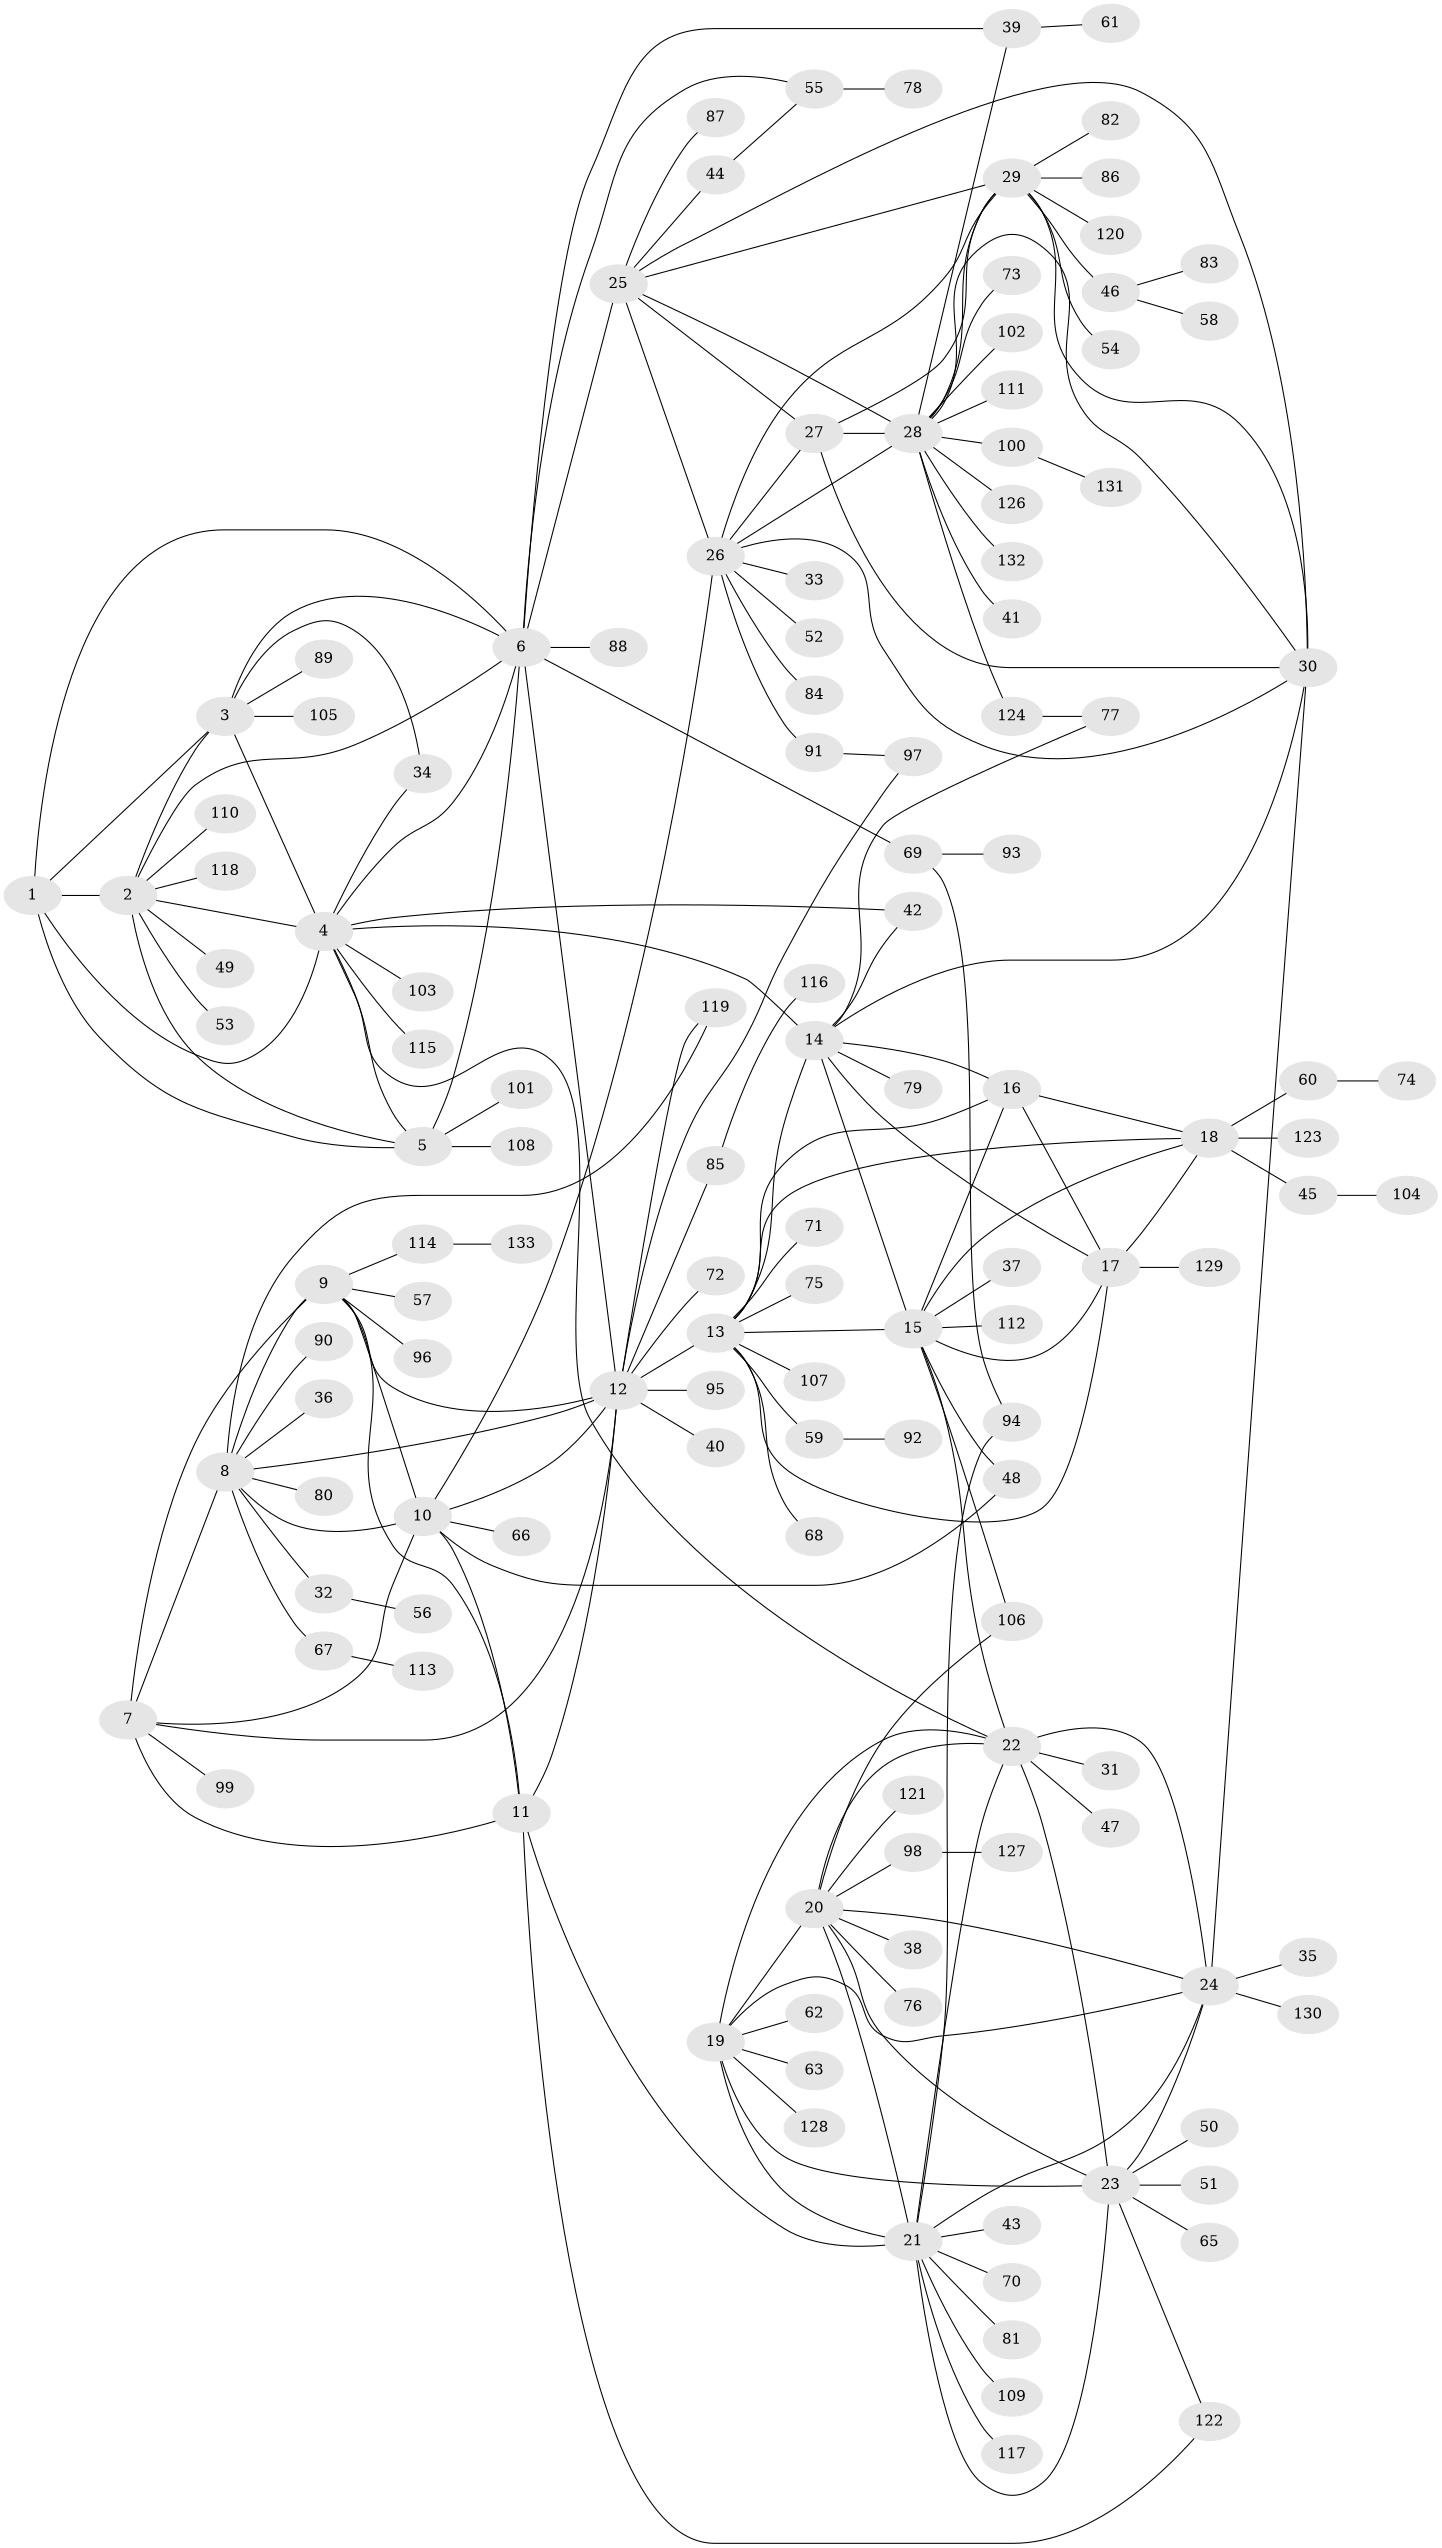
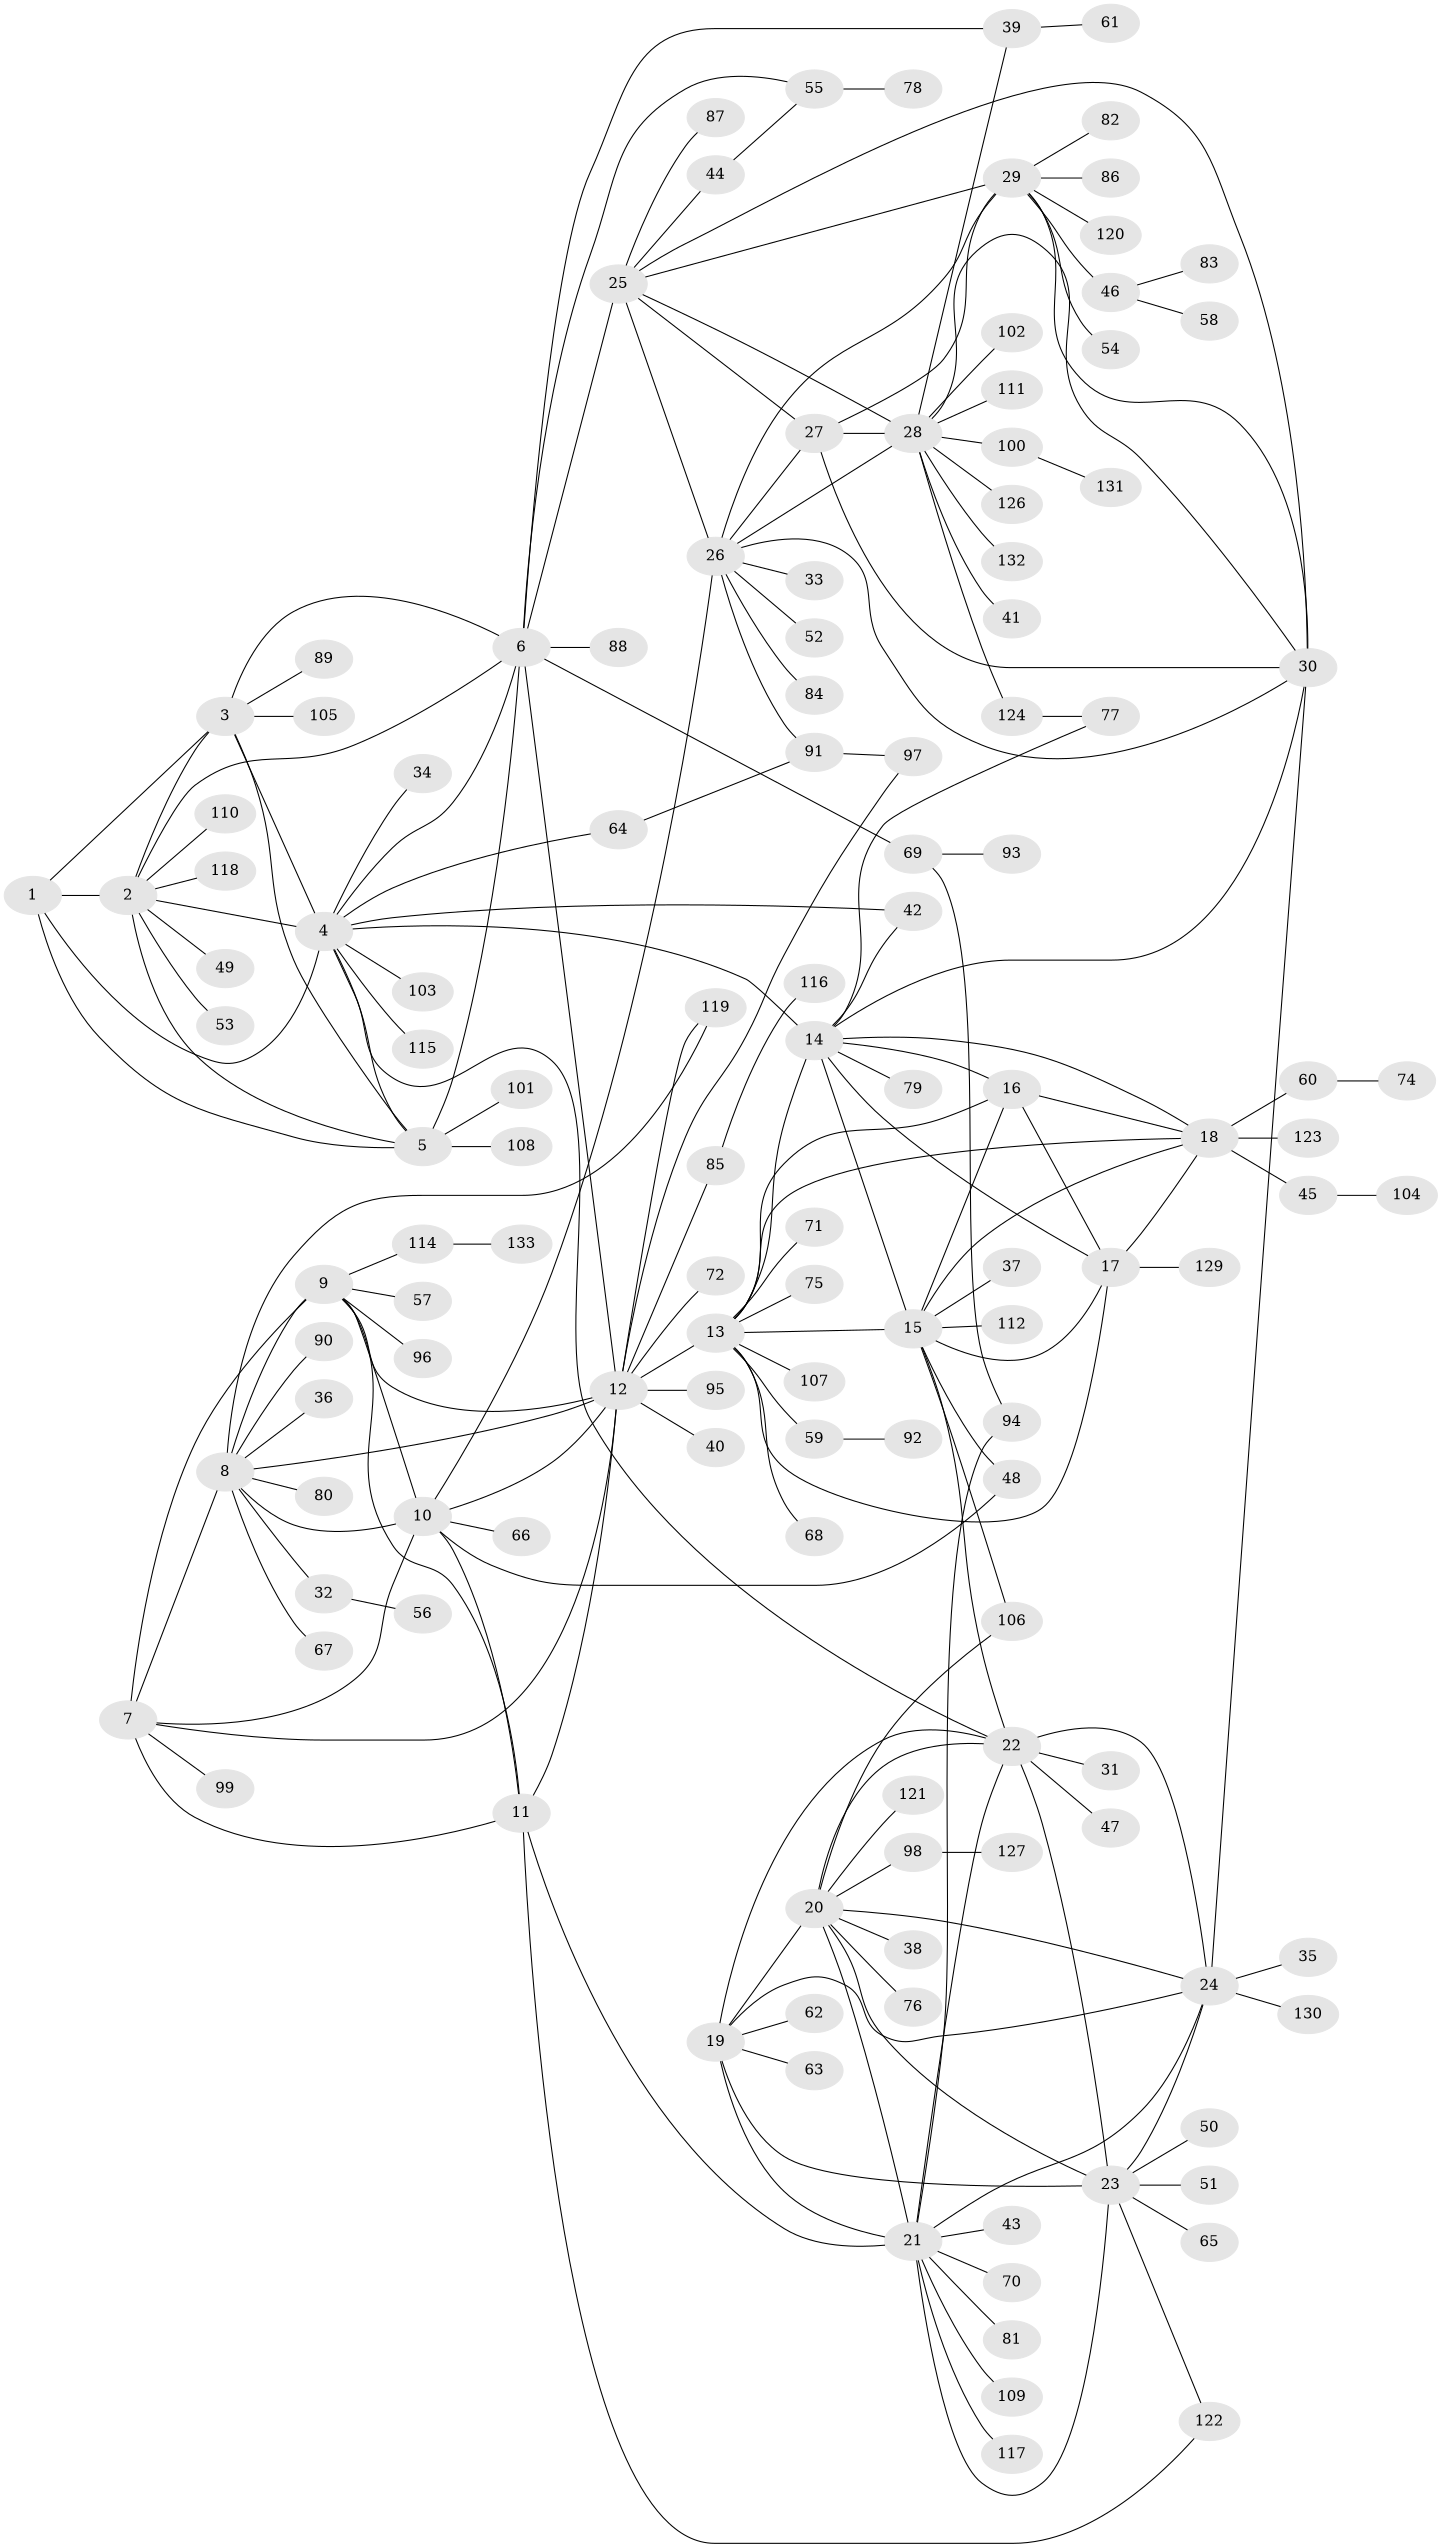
node "73": removed
edge "29" -- "28": removed
edge "6" -- "1": removed
edge "3" -- "34": now "3" -- "5"
node "64": added
edge "14" -- "18": added
node "113": removed
node "128": removed
